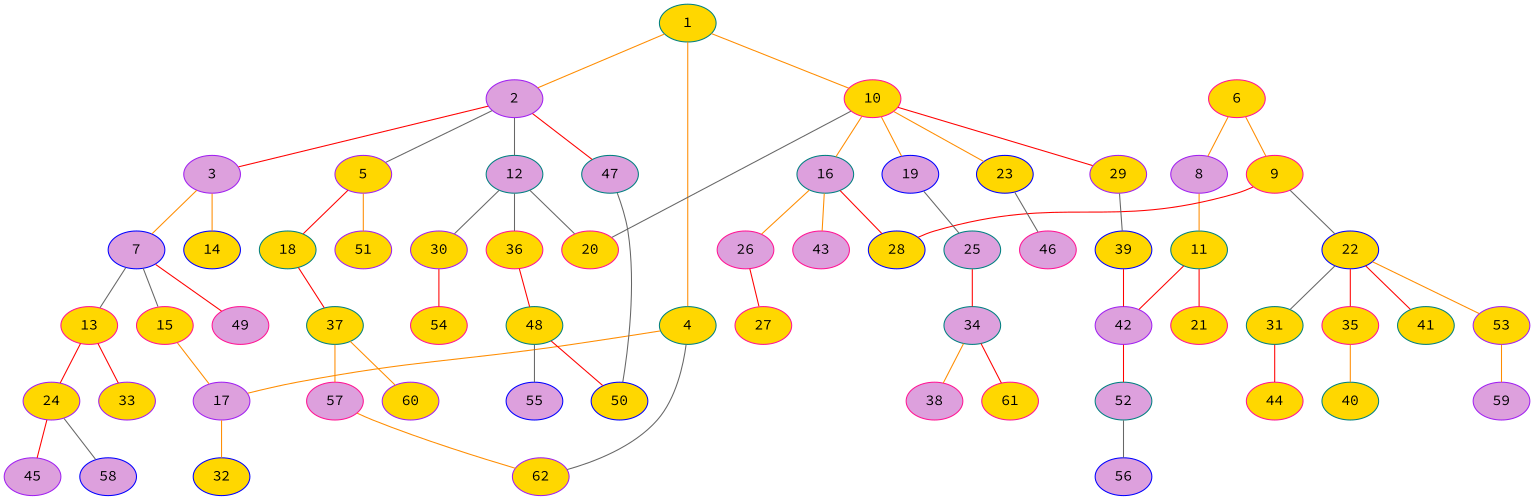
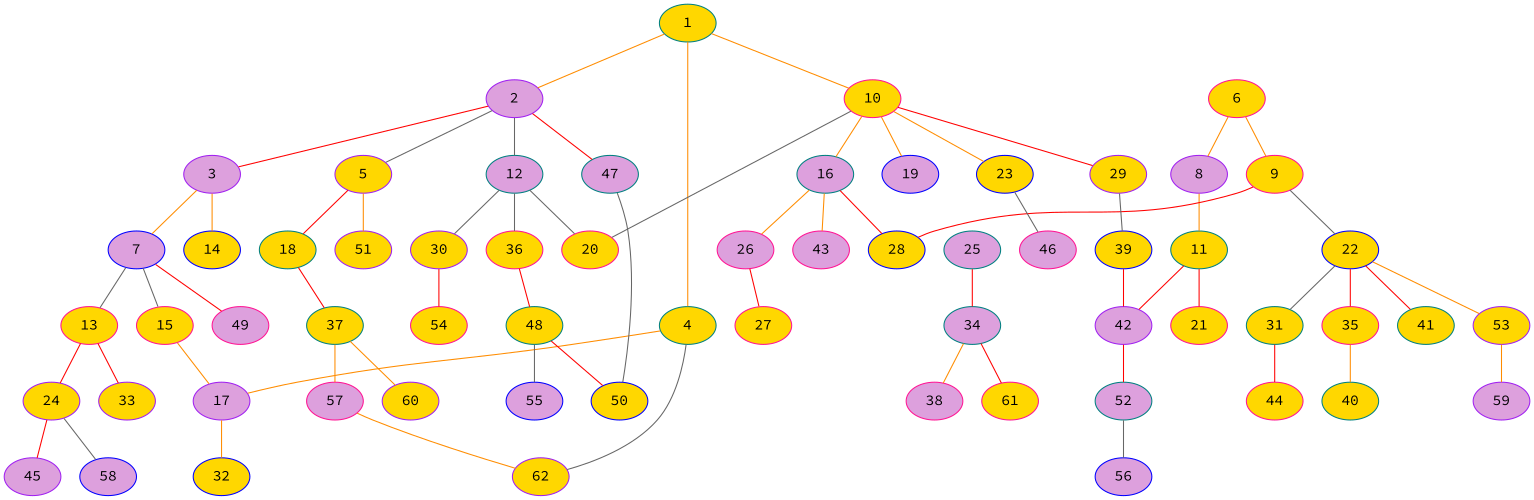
edge "19" -- "25": removed
